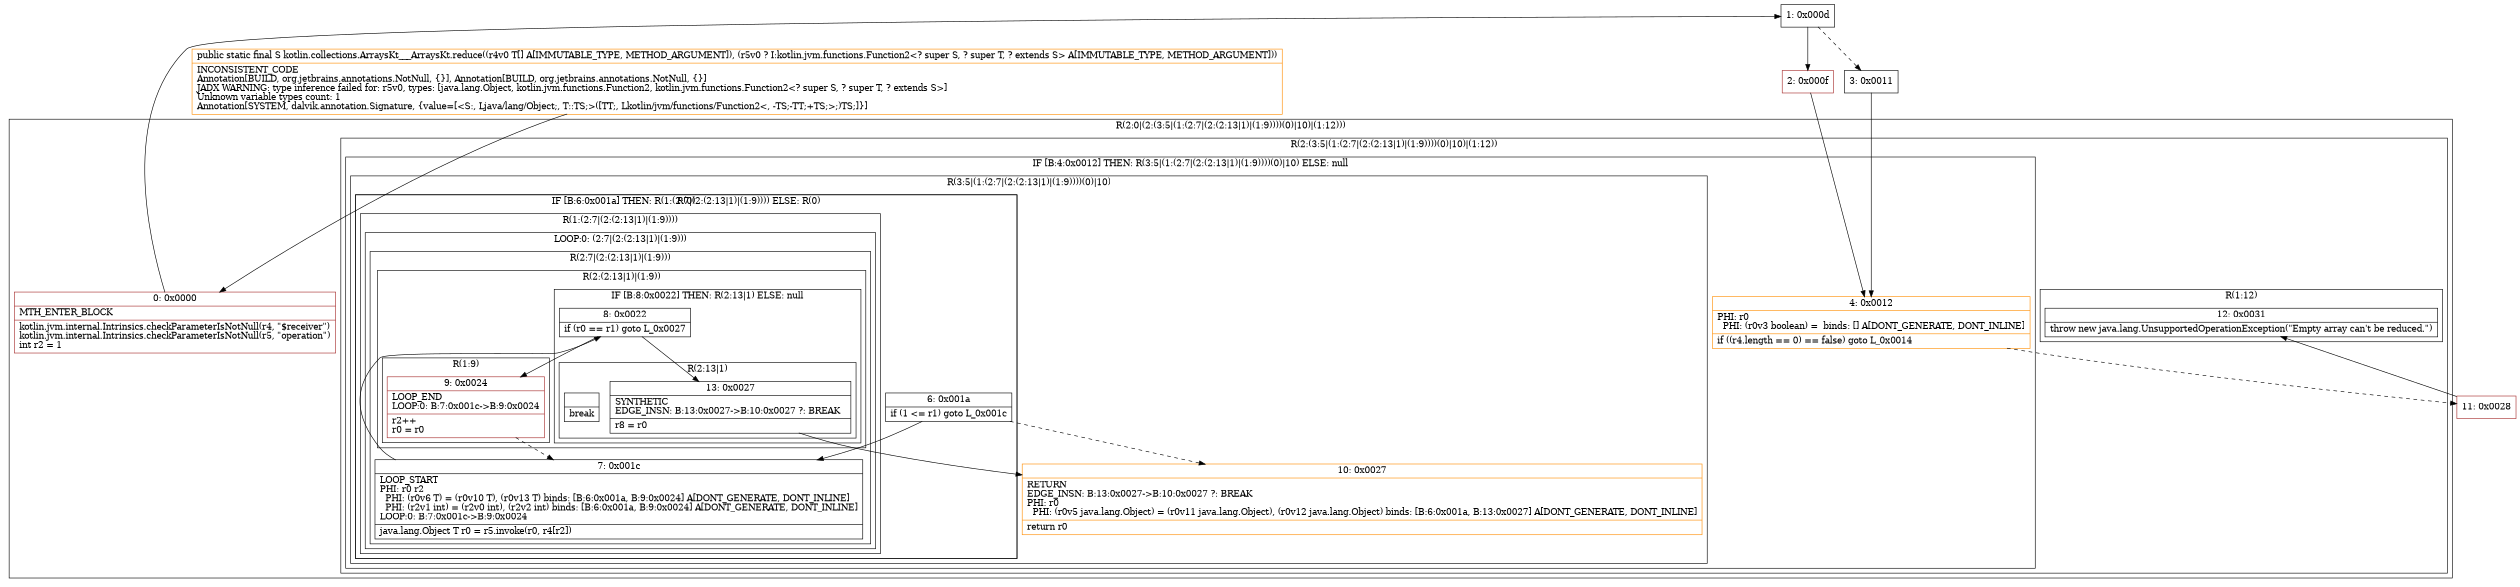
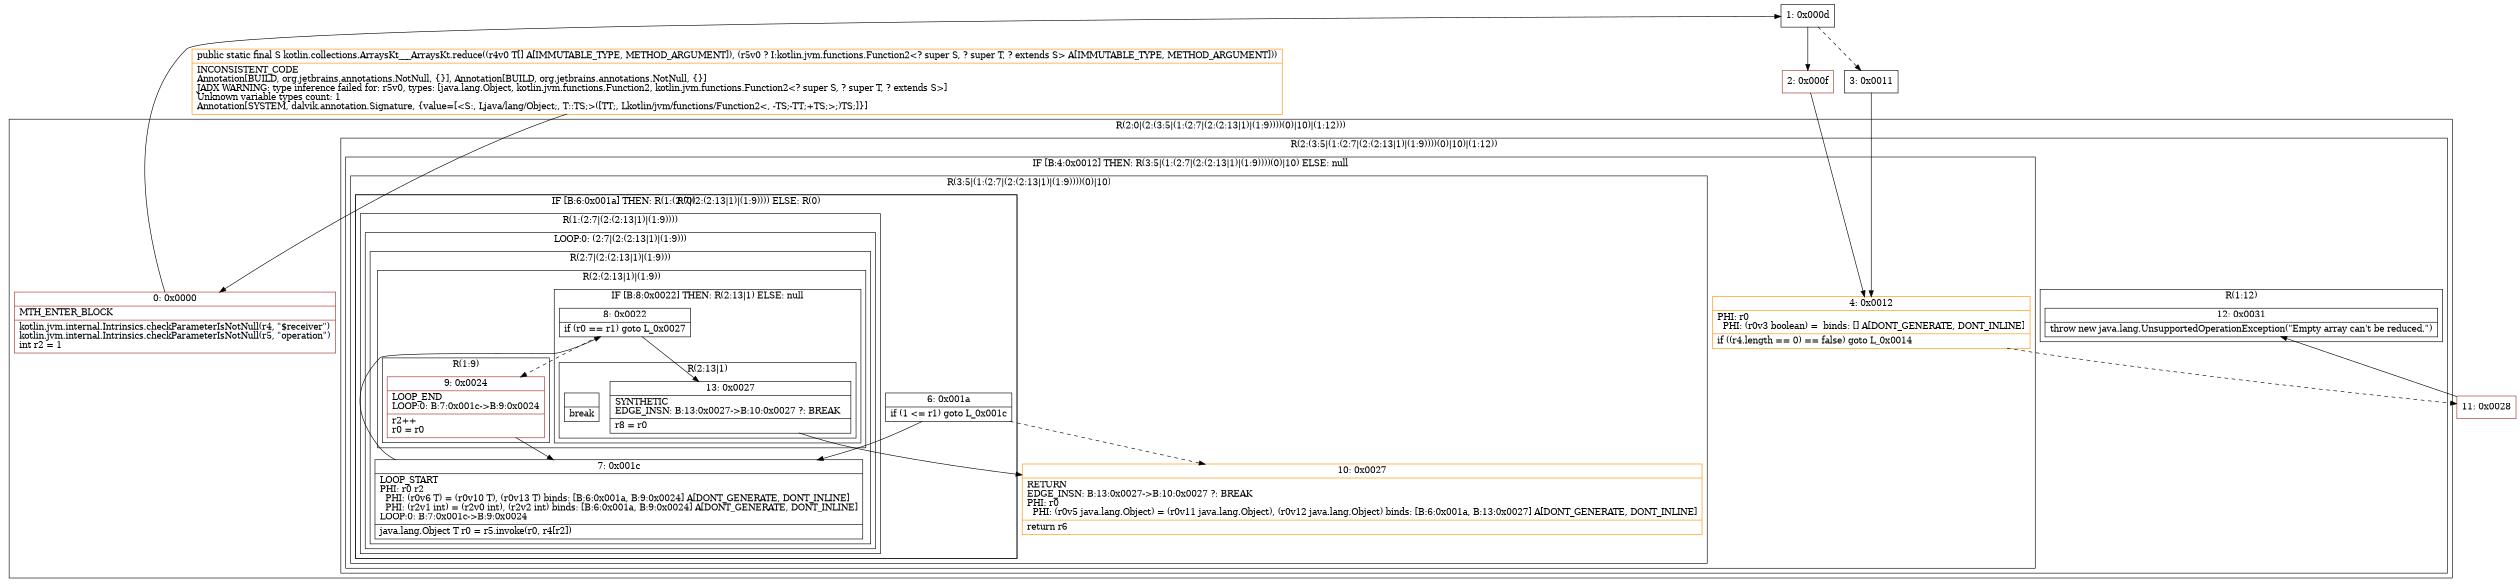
edge "8: 0x0022" -> "9: 0x0024": style solid -> dashed
edge "9: 0x0024" -> "7: 0x001c": style dashed -> solid
node "10: 0x0027": text "return r0" -> "return r6"
